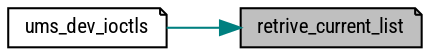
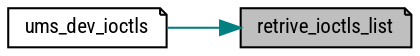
node "retrive_current_list": label "retrive_current_list" -> "retrive_ioctls_list"
